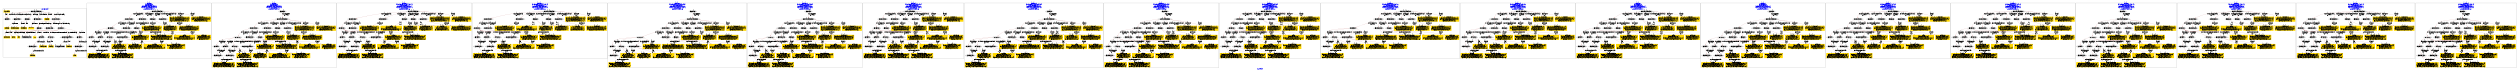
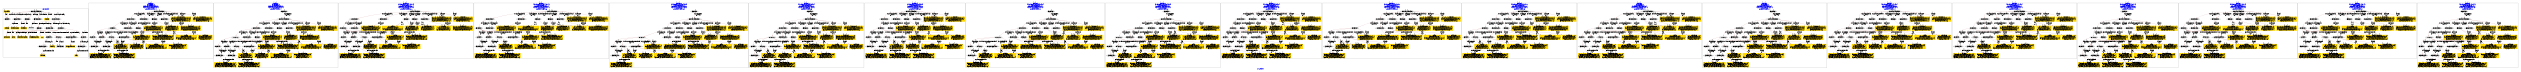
node "dimensions": fillcolor gold -> lightgray
node "label": label "label" -> "dateOfStartOfCreation"
node "dateOfEndOfCreation": fillcolor lightgray -> gold
node "nationality_URI": fillcolor gold -> lightgray
node "artistAppellationURI": fillcolor lightgray -> gold
node "artistName": removed
